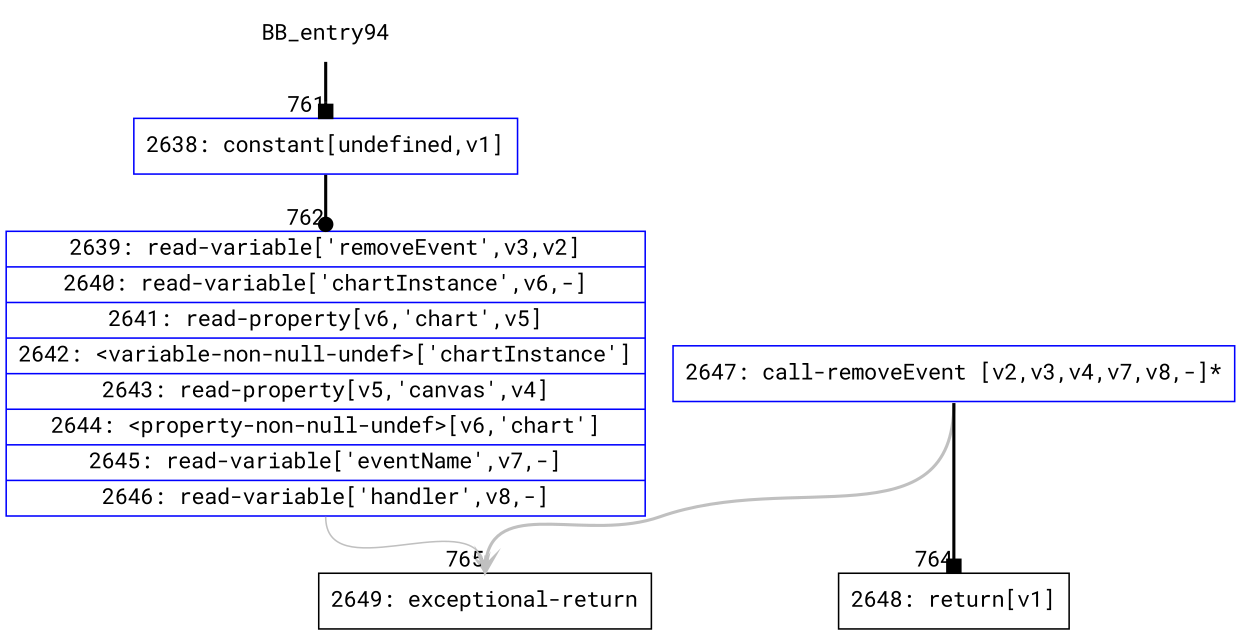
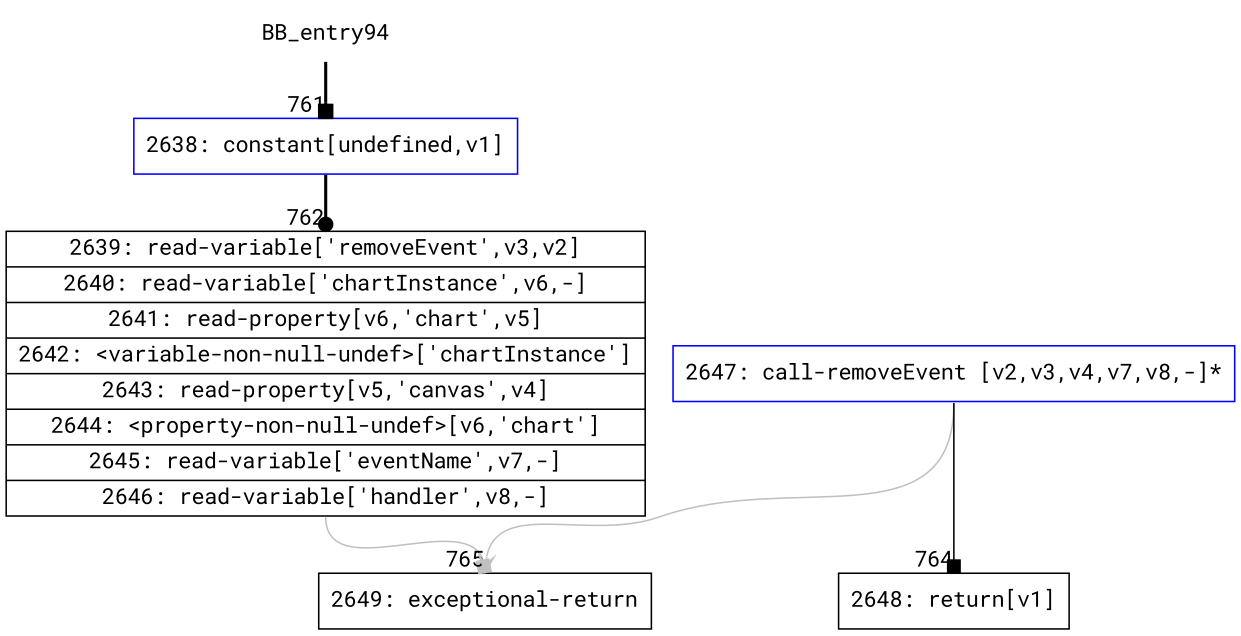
node "2639: read-variable['removeEvent',v3,v2]": color blue -> black
edge "2647: call-removeEvent [v2,v3,v4,v7,v8,-]*" -> "2648: return[v1]": style bold -> solid
edge "2647: call-removeEvent [v2,v3,v4,v7,v8,-]*" -> "2649: exceptional-return": style bold -> solid
edge "2639: read-variable['removeEvent',v3,v2]" -> "2649: exceptional-return": arrowhead vee -> box
